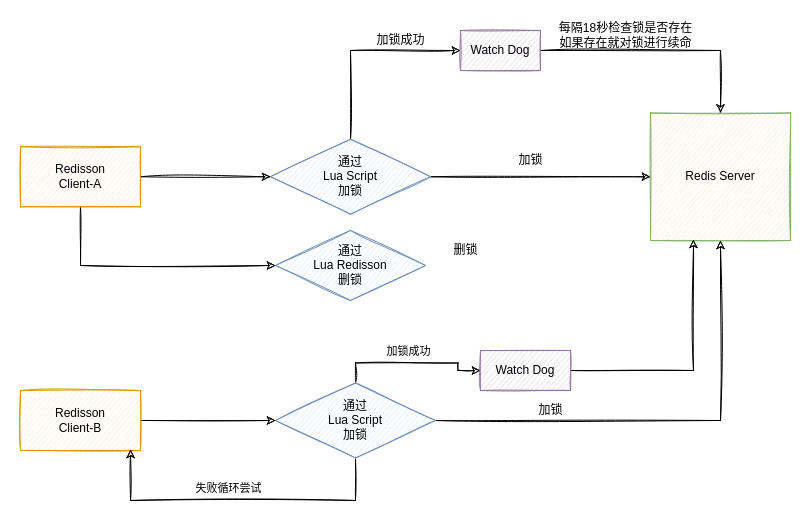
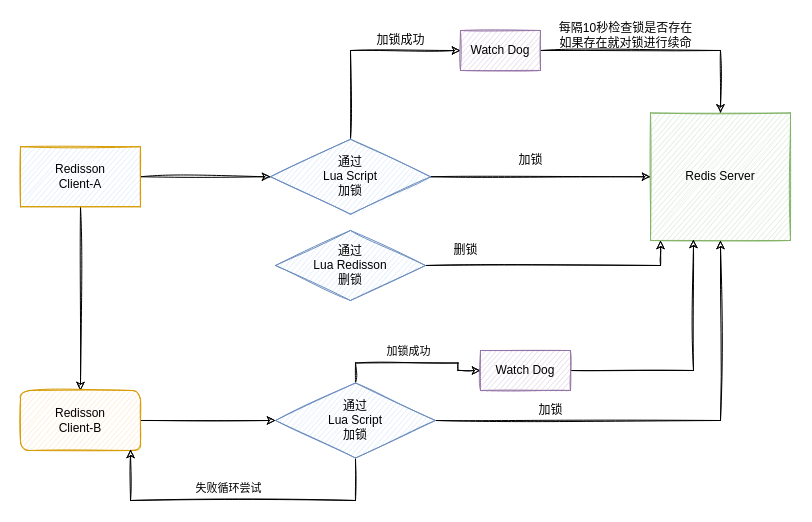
node "每隔18秒检查锁是否存在 如果存在就对锁进行续命": label "每隔18秒检查锁是否存在 如果存在就对锁进行续命" -> "每隔10秒检查锁是否存在 如果存在就对锁进行续命"
node "Redisson Client-A": fillcolor #ffe6cc -> #dae8fc
node "Redis Server": fillcolor #ffe6cc -> #d5e8d4
edge "Redisson Client-A" -> "通过 Lua Redisson 删锁": now "Redisson Client-A" -> "Redisson Client-B"
edge "通过 Lua Redisson 删锁" -> "Redis Server": added
node "Redisson Client-B": shape rectangle -> rounded rectangle
